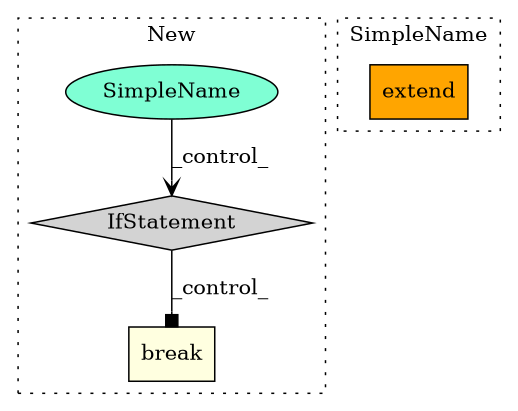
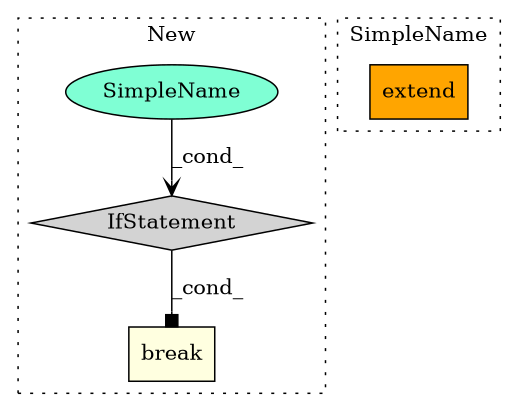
edge "SimpleName" -> "IfStatement": label "_control_" -> "_cond_"
edge "IfStatement" -> "break": label "_control_" -> "_cond_"
